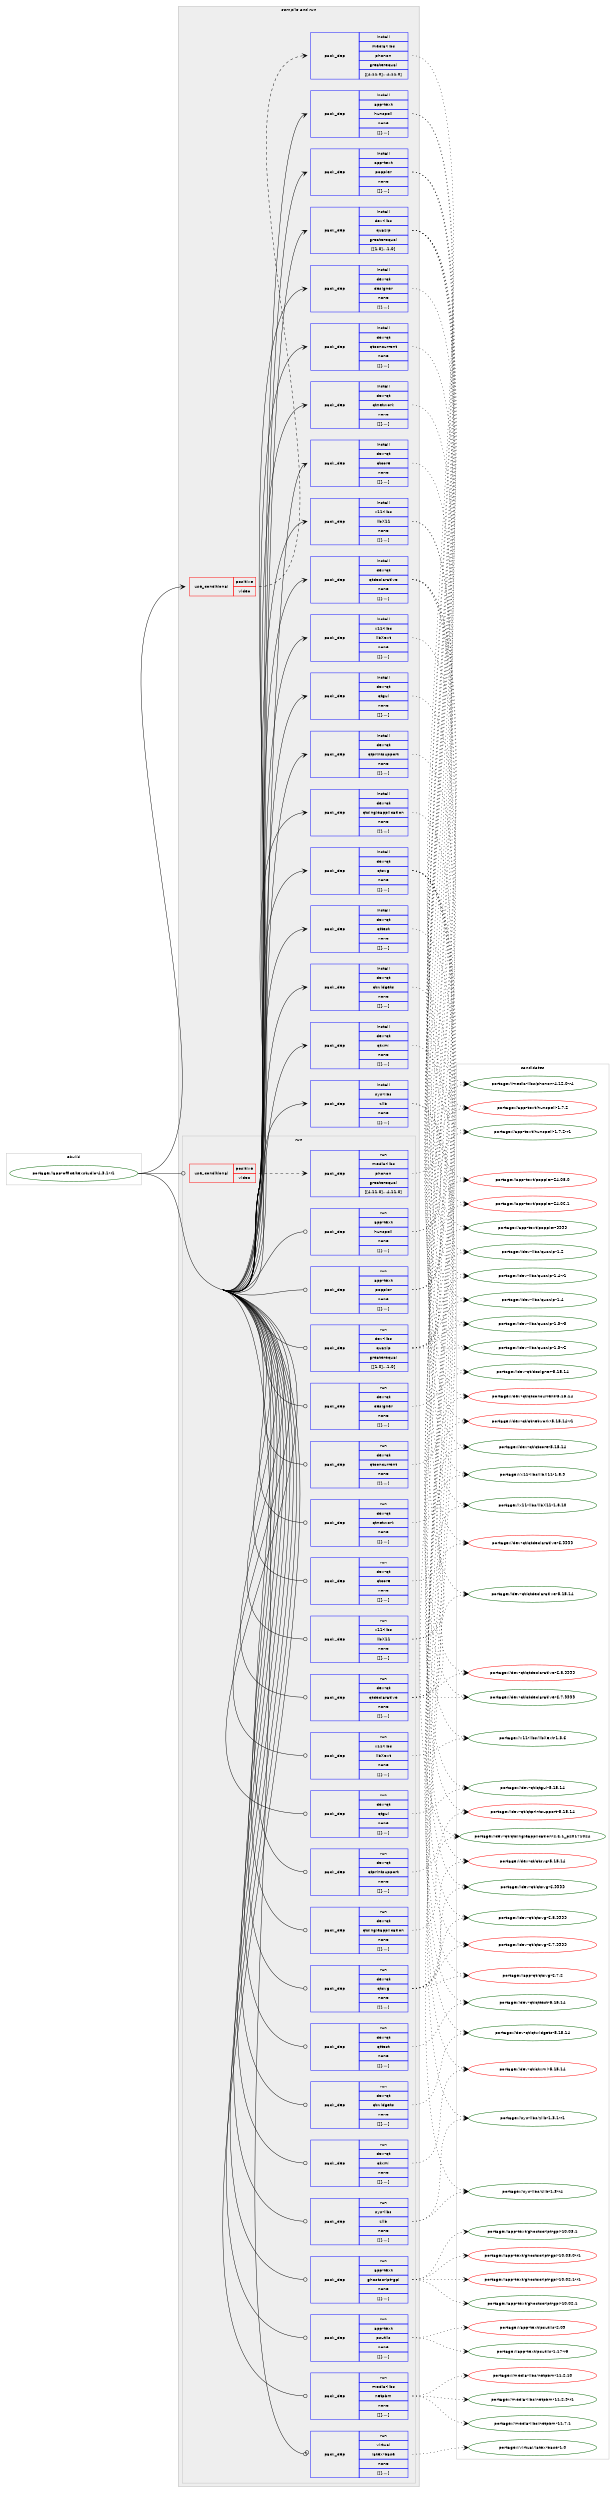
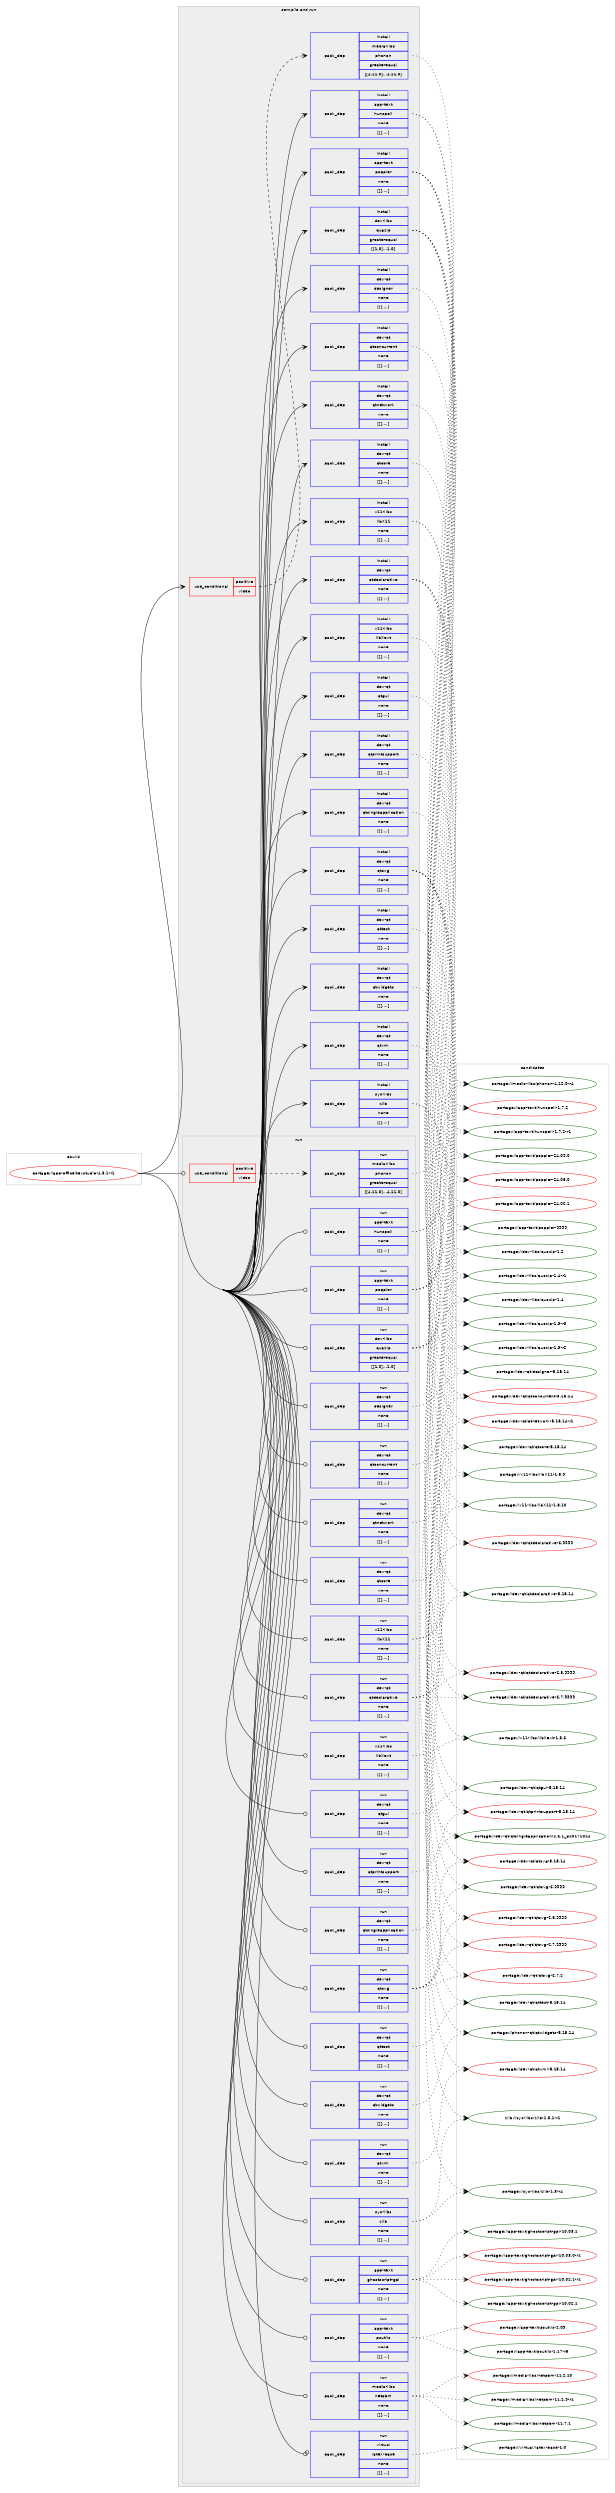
node "portage://app-text/poppler-24.09.0": added
node "portage://app-office/texstudio-4.3.1-r1": color darkgreen -> red
node "portage://dev-qt/qtsvg-6.8.9999": color darkgreen -> red
node "portage://app-qt/qtsvg-6.7.2": label "portage://app-qt/qtsvg-6.7.2" -> "portage://dev-qt/qtsvg-6.7.2"
node "portage://dev-qt/qtwidgets-5.15.14": label "portage://dev-qt/qtwidgets-5.15.14" -> "portage://phonon-qt/qtwidgets-5.15.14"
node "portage://sys-libs/zlib-1.3.1-r1": label "portage://sys-libs/zlib-1.3.1-r1" -> "zlib://sys-libs/zlib-1.3.1-r1"
